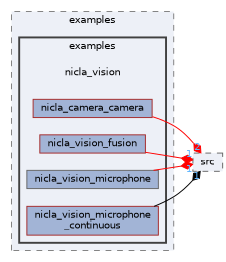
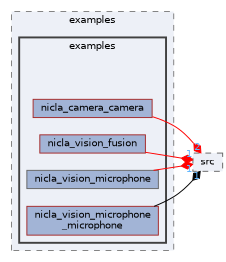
node "nicla_vision": removed
node "nicla_vision_microphone _continuous": label "nicla_vision_microphone _continuous" -> "nicla_vision_microphone _microphone"
